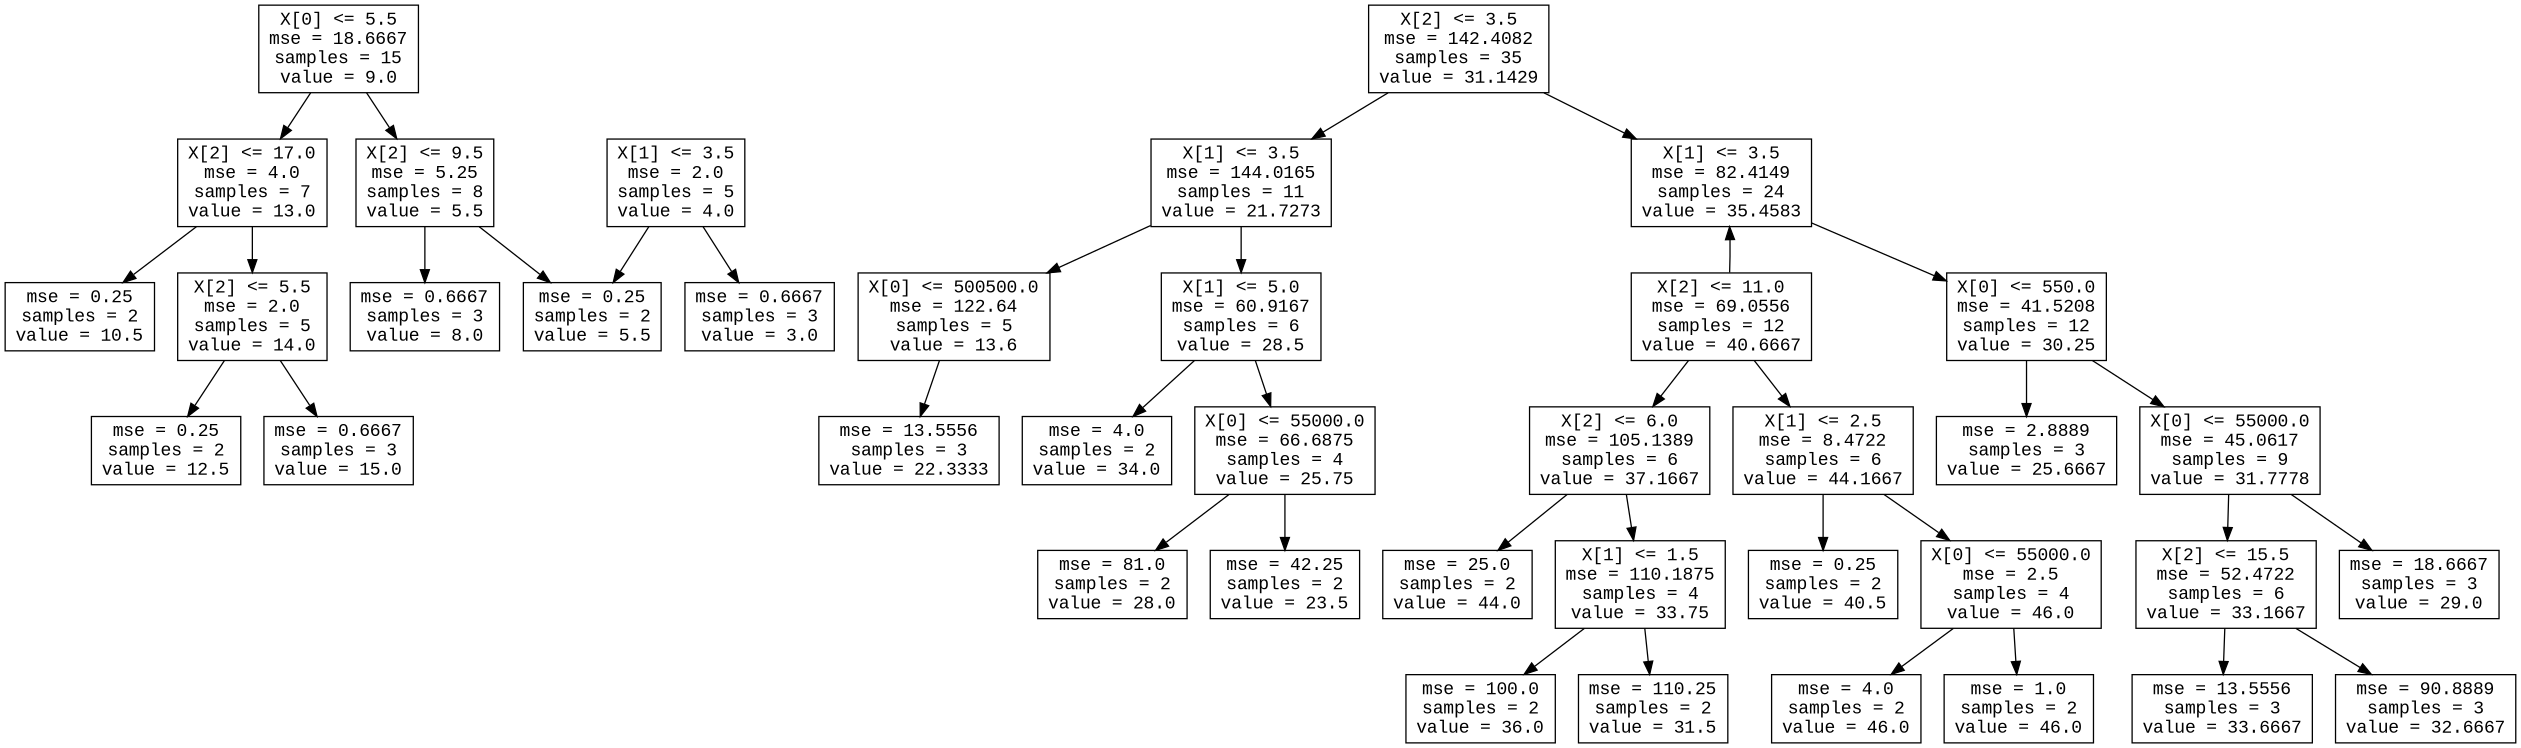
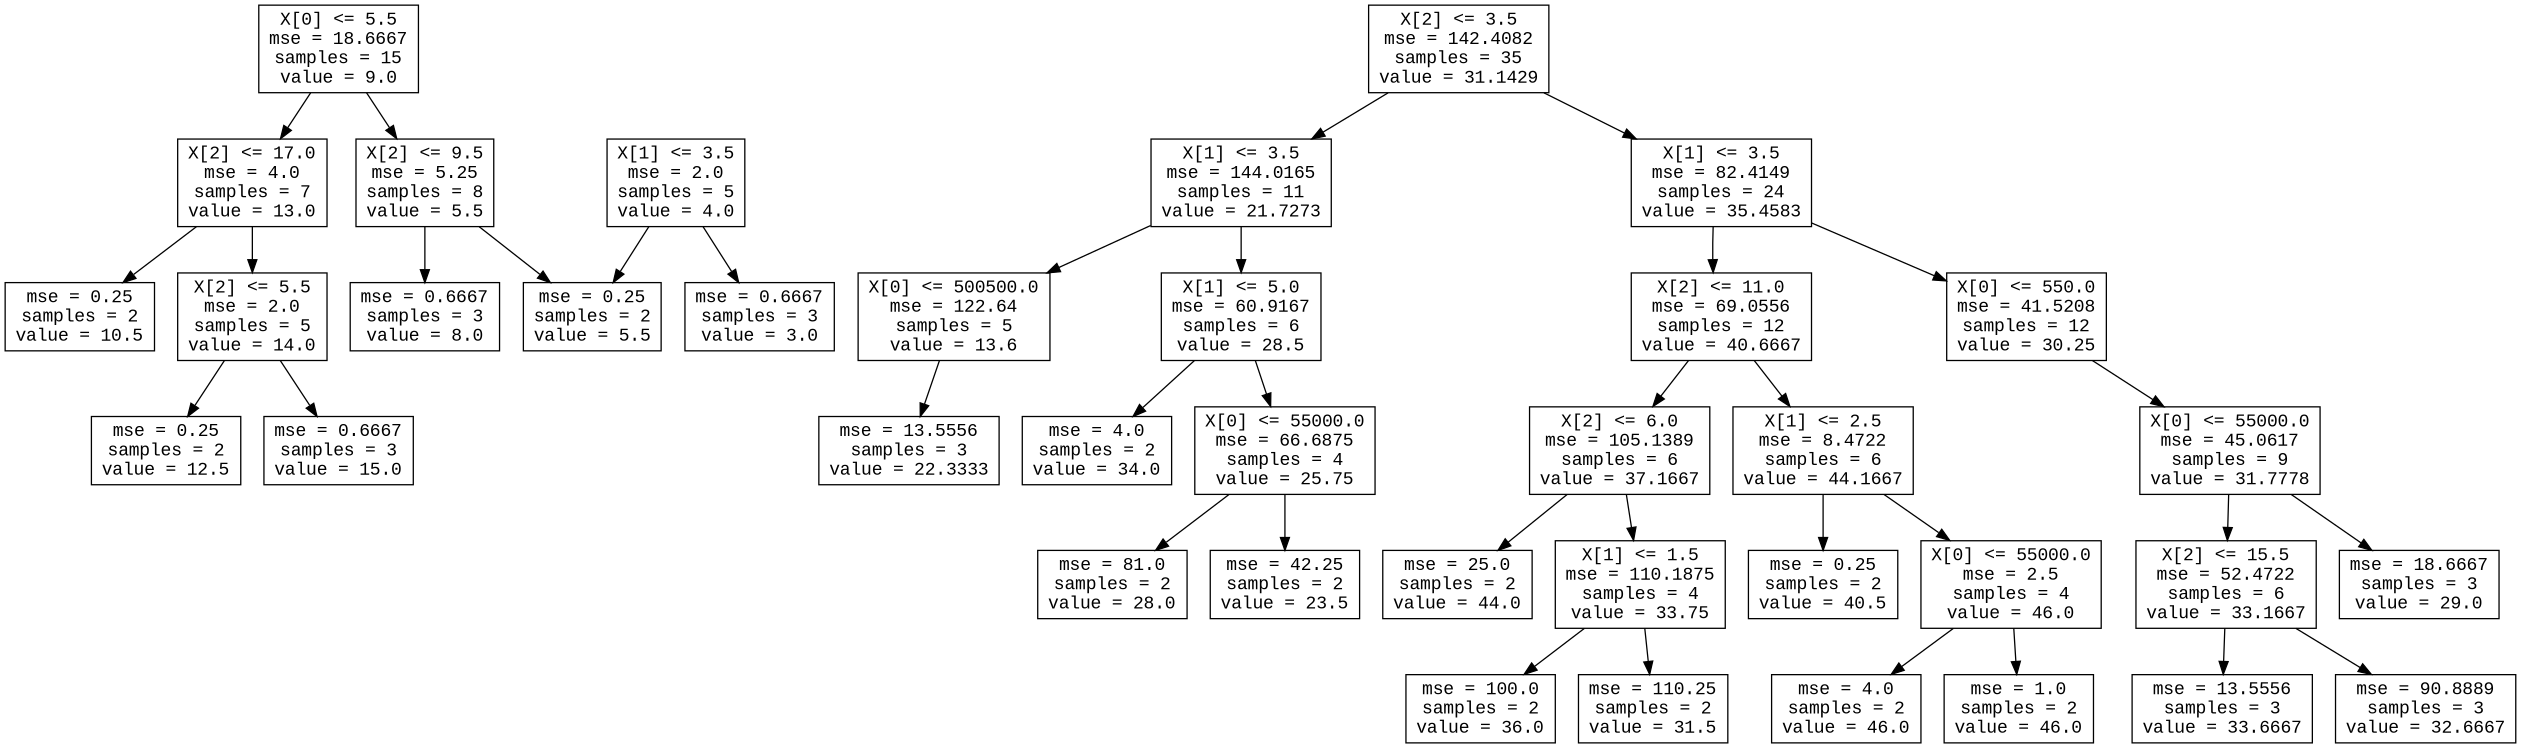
edge "X[2] <= 11.0 mse = 69.0556 samples = 12 value = 40.6667" -> "X[1] <= 3.5 mse = 82.4149 samples = 24 value = 35.4583": reversed
node "mse = 2.8889 samples = 3 value = 25.6667": removed
